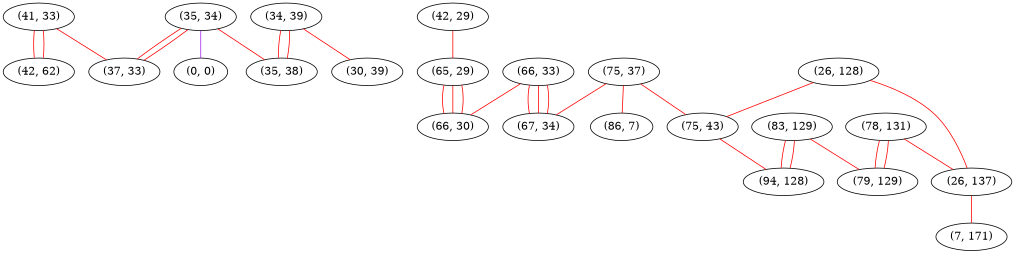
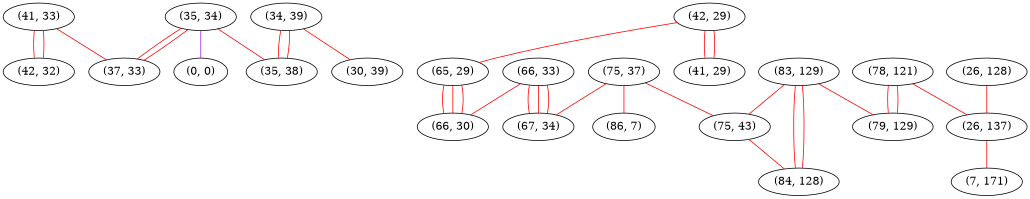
node "(42, 62)": label "(42, 62)" -> "(42, 32)"
node "(41, 29)": added
edge "(26, 128)" -- "(75, 43)": now "(83, 129)" -- "(75, 43)"
node "(78, 131)": label "(78, 131)" -> "(78, 121)"
node "(94, 128)": label "(94, 128)" -> "(84, 128)"
